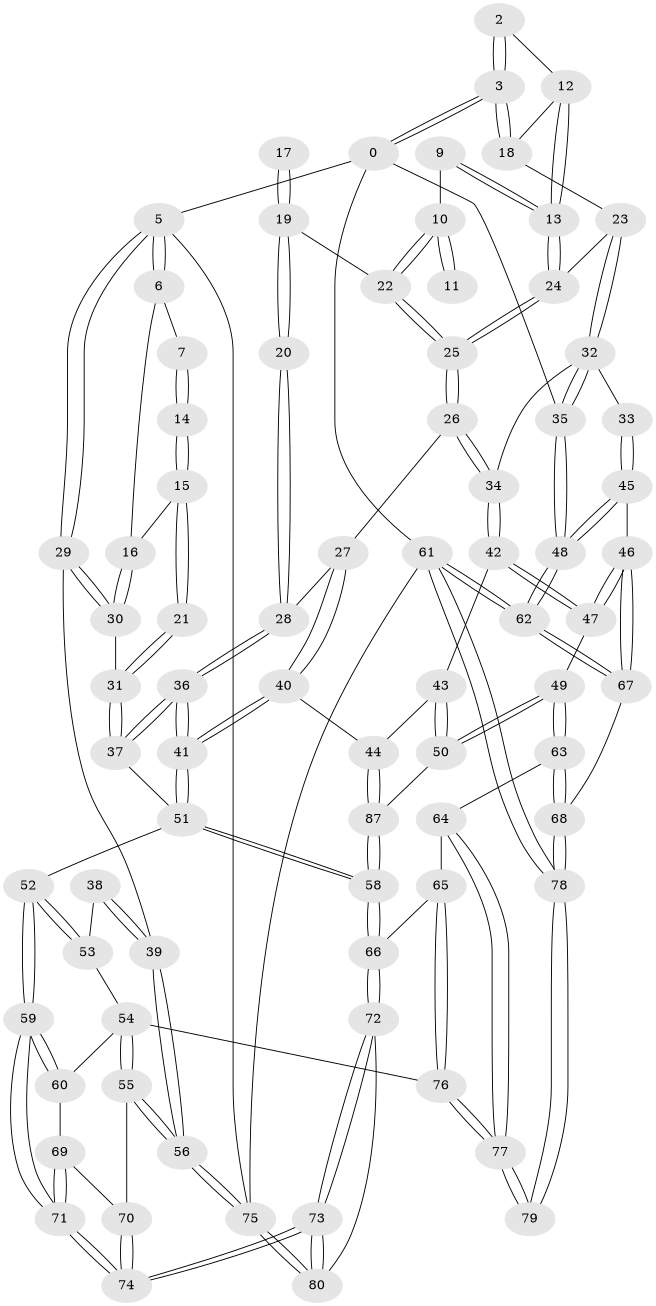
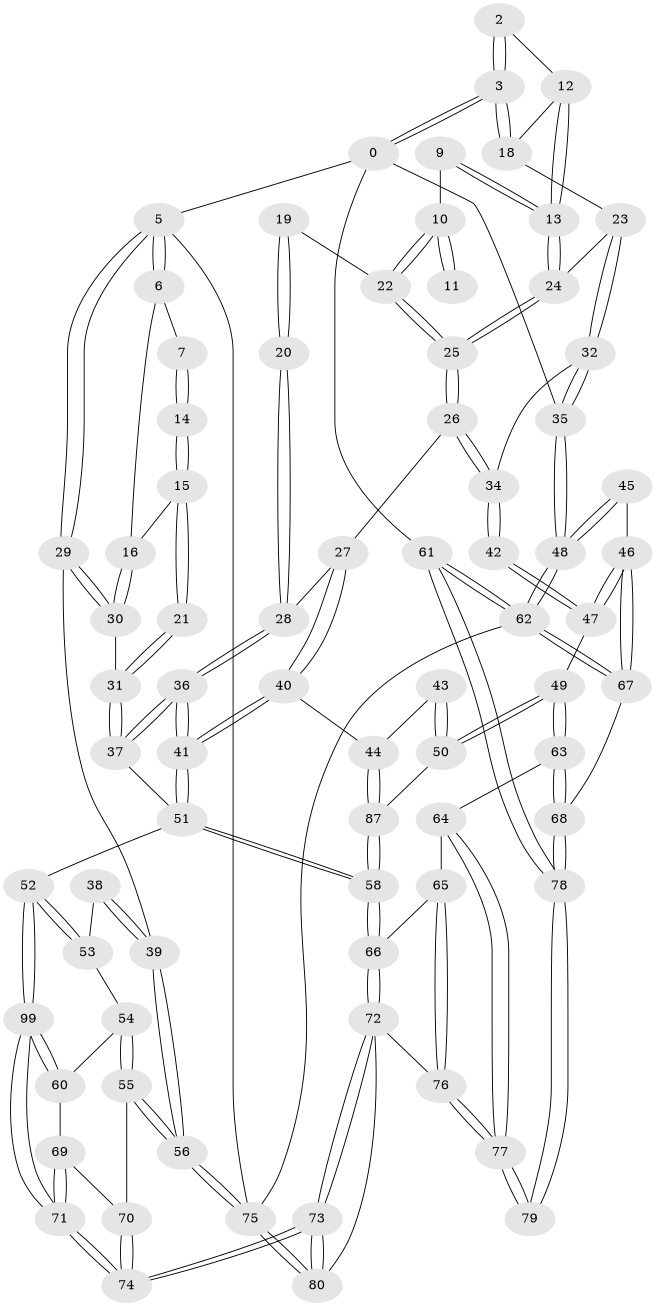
node "17": removed
node "33": removed
edge "42" -- "43": removed
edge "61" -- "75": now "62" -- "75"
node "59": label "59" -> "99"
edge "54" -- "76": now "72" -- "76"
